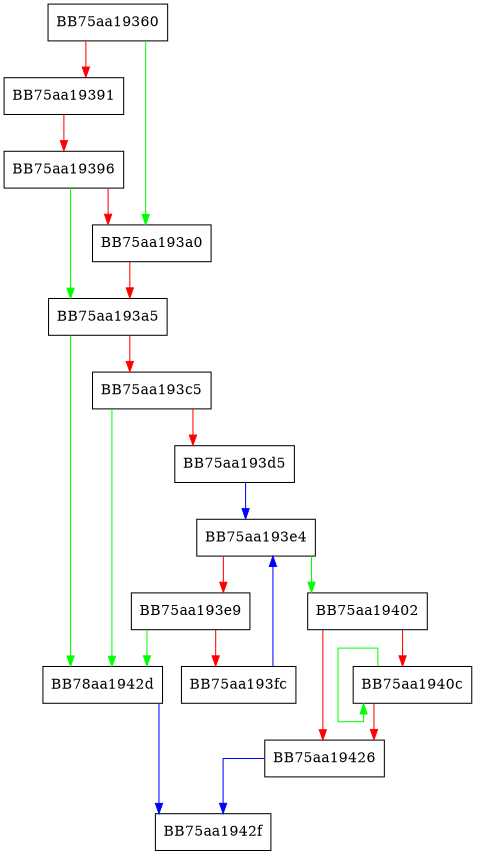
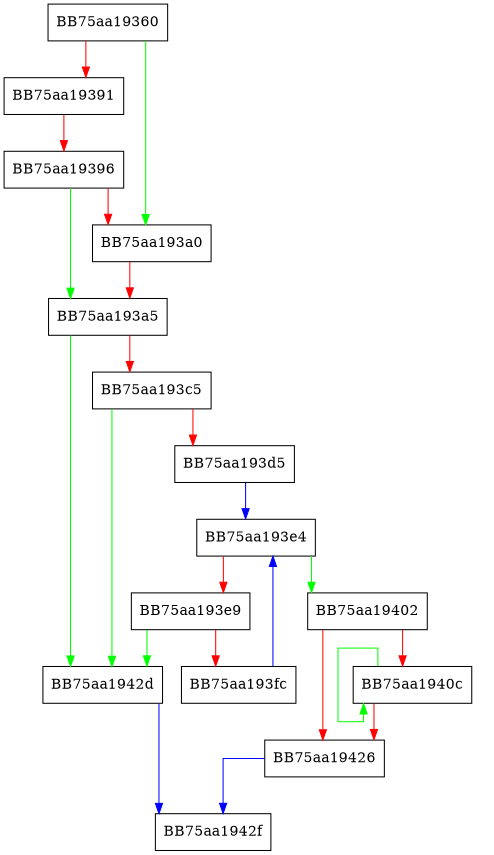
node "BB78aa1942d": label "BB78aa1942d" -> "BB75aa1942d"
